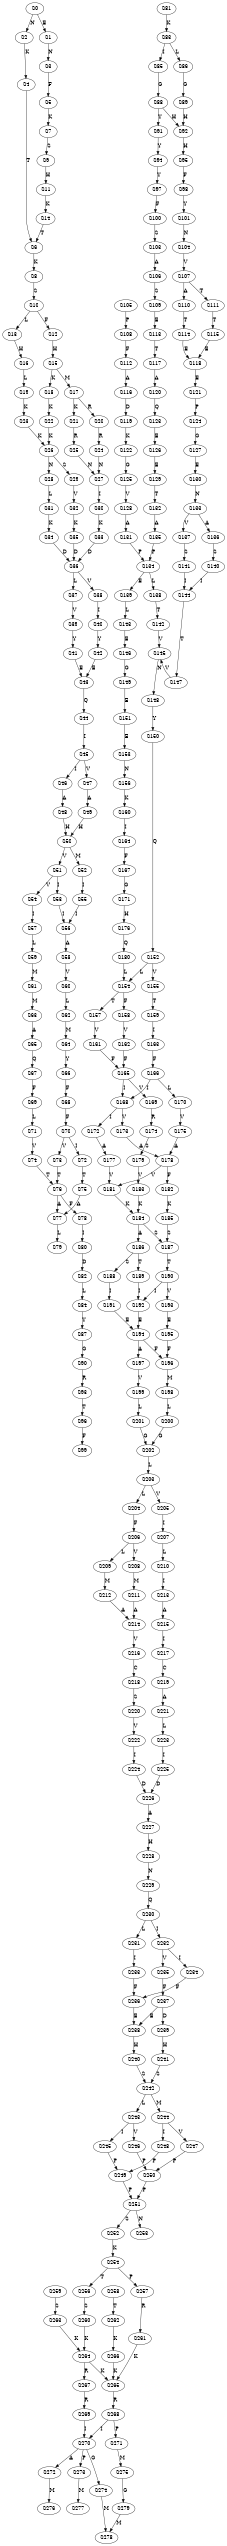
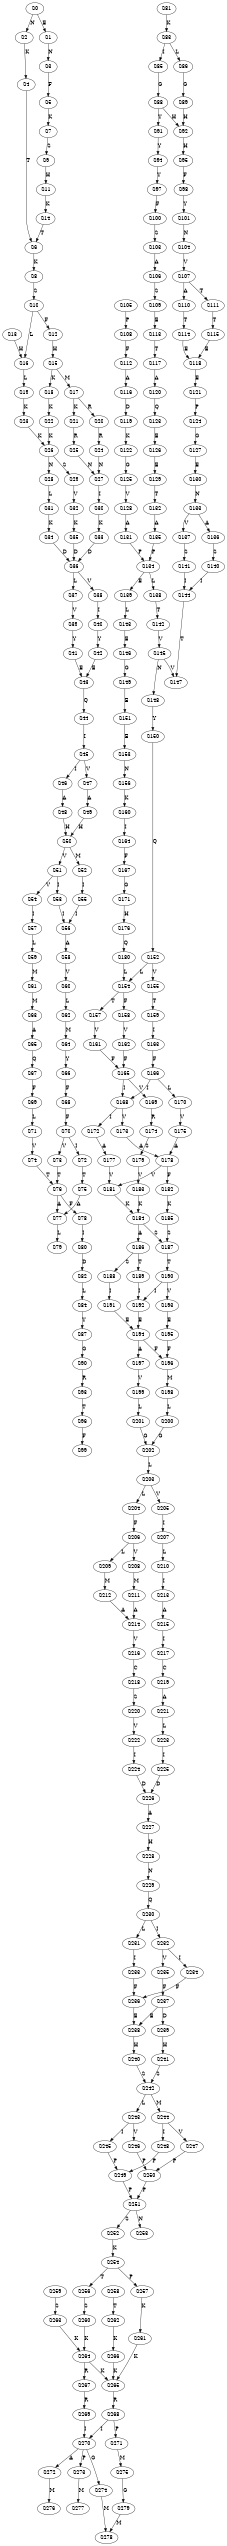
edge "S10" -> "S13": now "S10" -> "S16"
edge "S147" -> "S145": reversed
edge "S257" -> "S261": label "R" -> "K"
